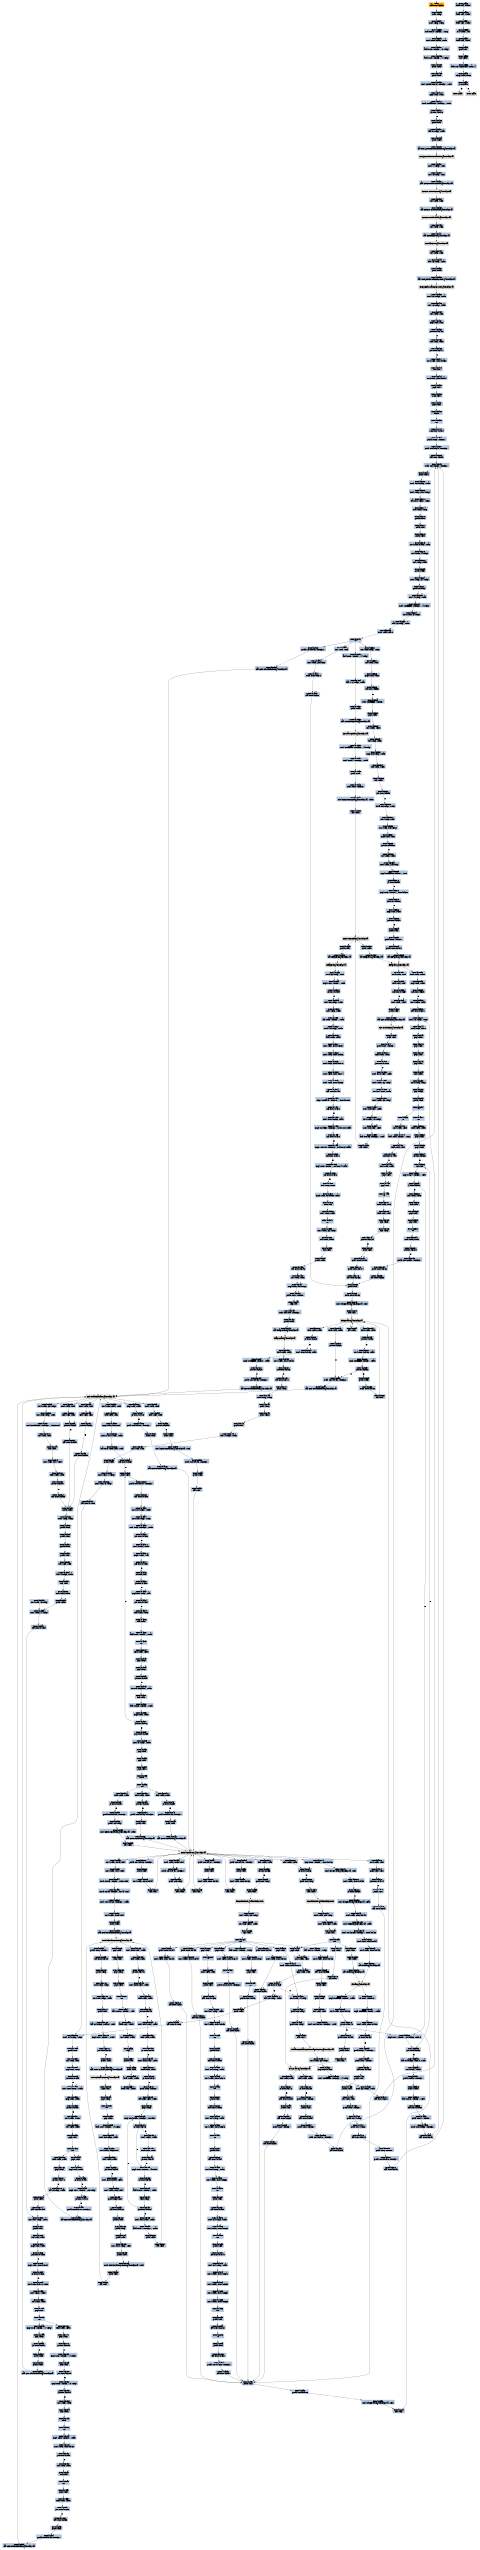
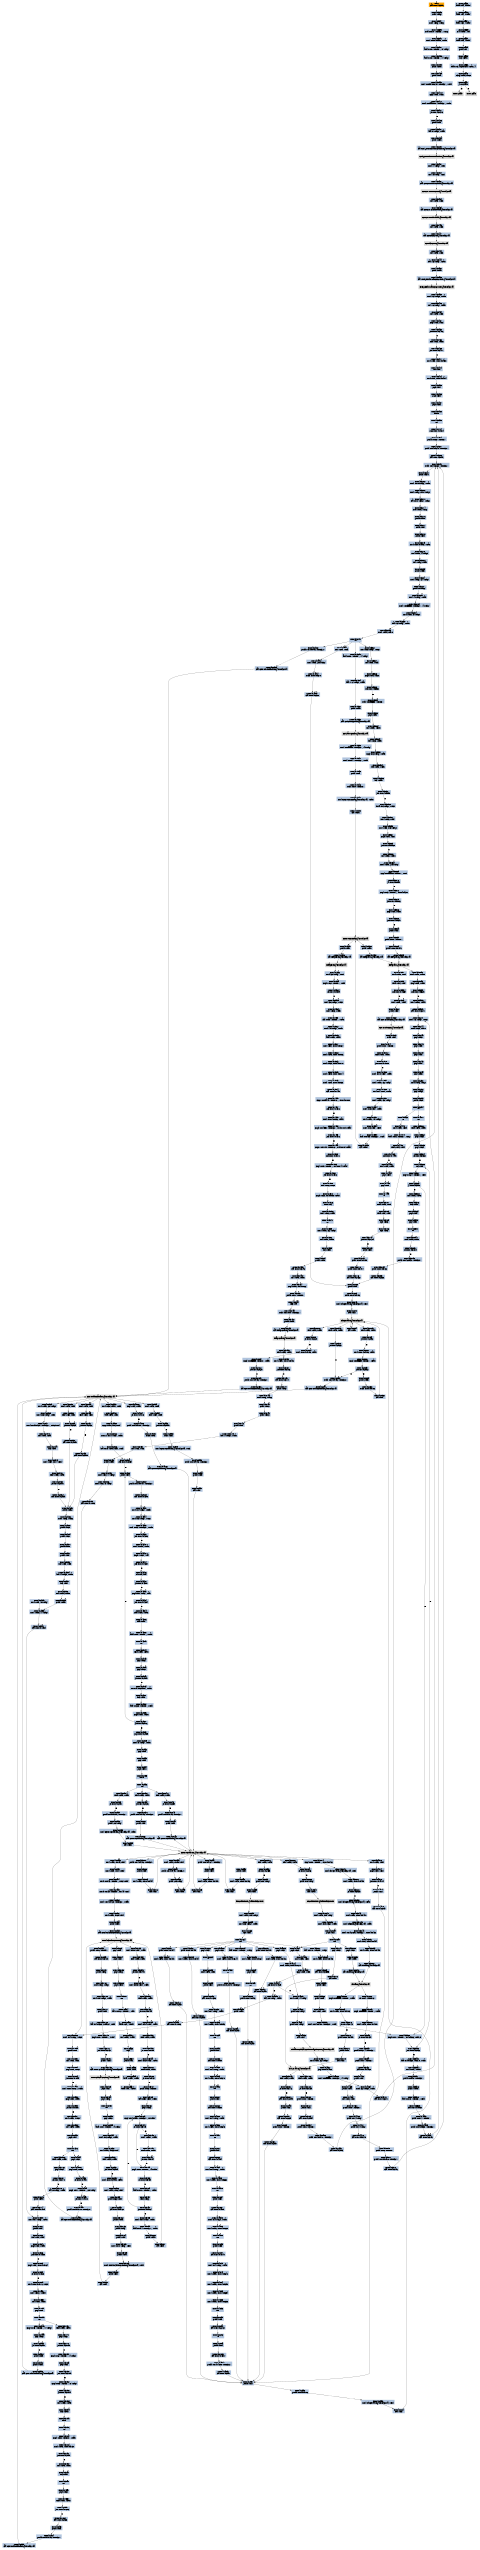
node "0x00402fed pushl $0x40a7d0<UINT32>": removed
